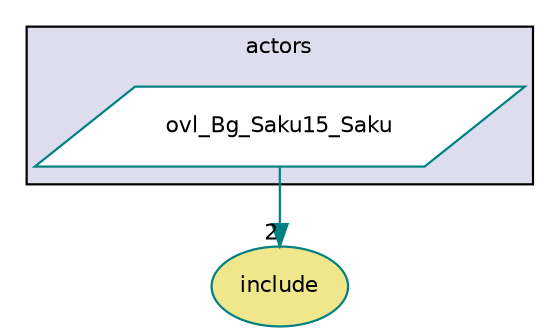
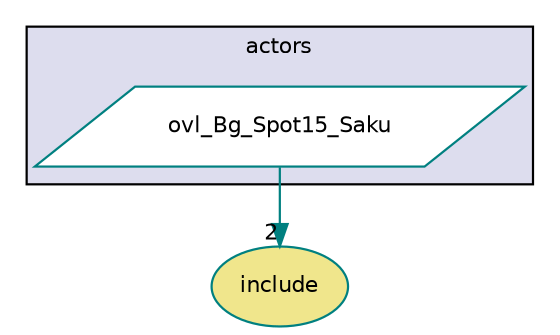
node "ovl_Bg_Saku15_Saku": label "ovl_Bg_Saku15_Saku" -> "ovl_Bg_Spot15_Saku"
